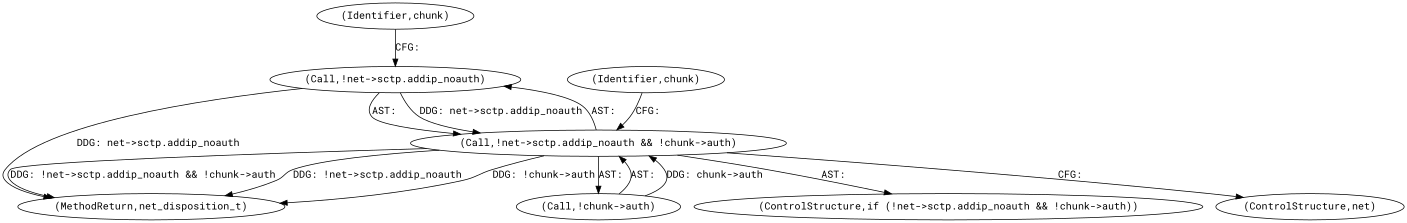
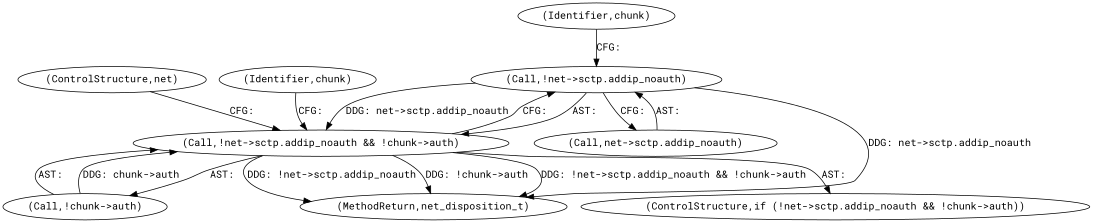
edge "(Call,!net->sctp.addip_noauth && !chunk->auth)" -> "(Call,!net->sctp.addip_noauth)": label "AST: " -> "CFG: "
node "(Call,net->sctp.addip_noauth)": added
edge "(Call,!net->sctp.addip_noauth && !chunk->auth)" -> "(ControlStructure,net)": reversed
